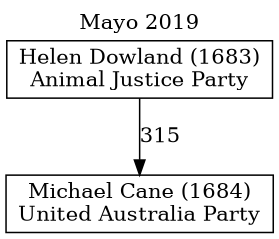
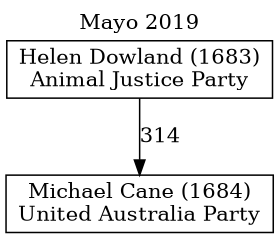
edge "Helen Dowland (1683) Animal Justice Party" -> "Michael Cane (1684) United Australia Party": label "315" -> "314"
